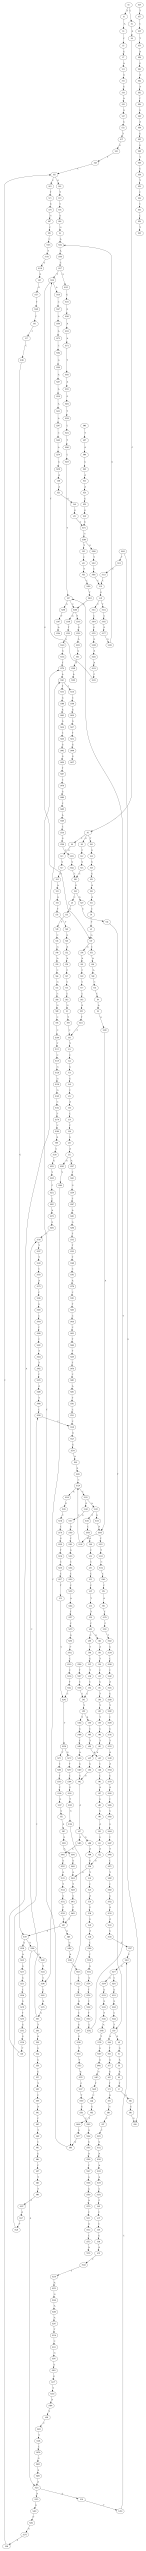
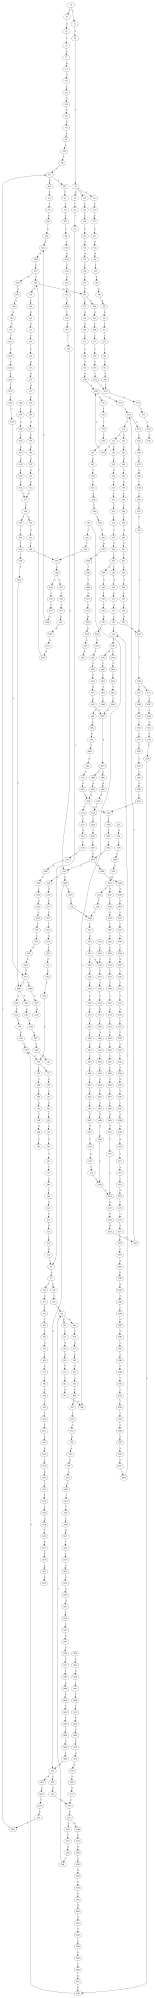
edge "S141" -> "S153": removed, label "C"
node "S575": added
edge "S265" -> "S279": removed, label "A"
edge "S595" -> "S596": added, label "G"
edge "S392" -> "S406": removed, label "C"
